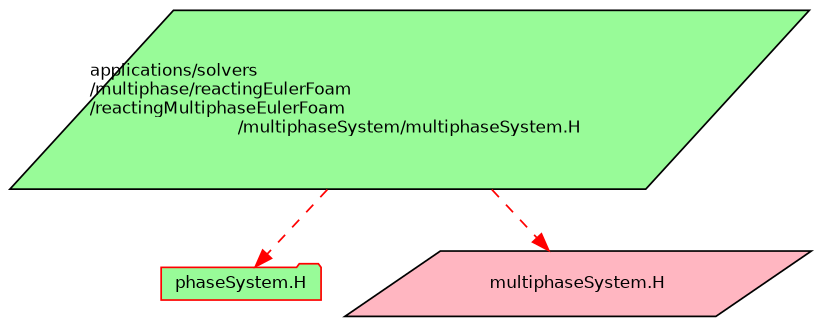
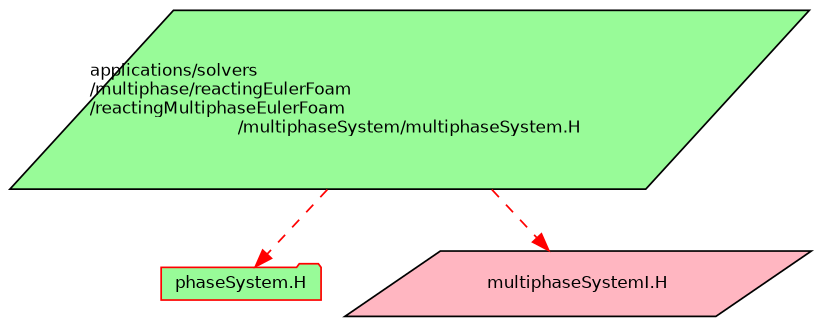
node "multiphaseSystem.H": label "multiphaseSystem.H" -> "multiphaseSystemI.H"
